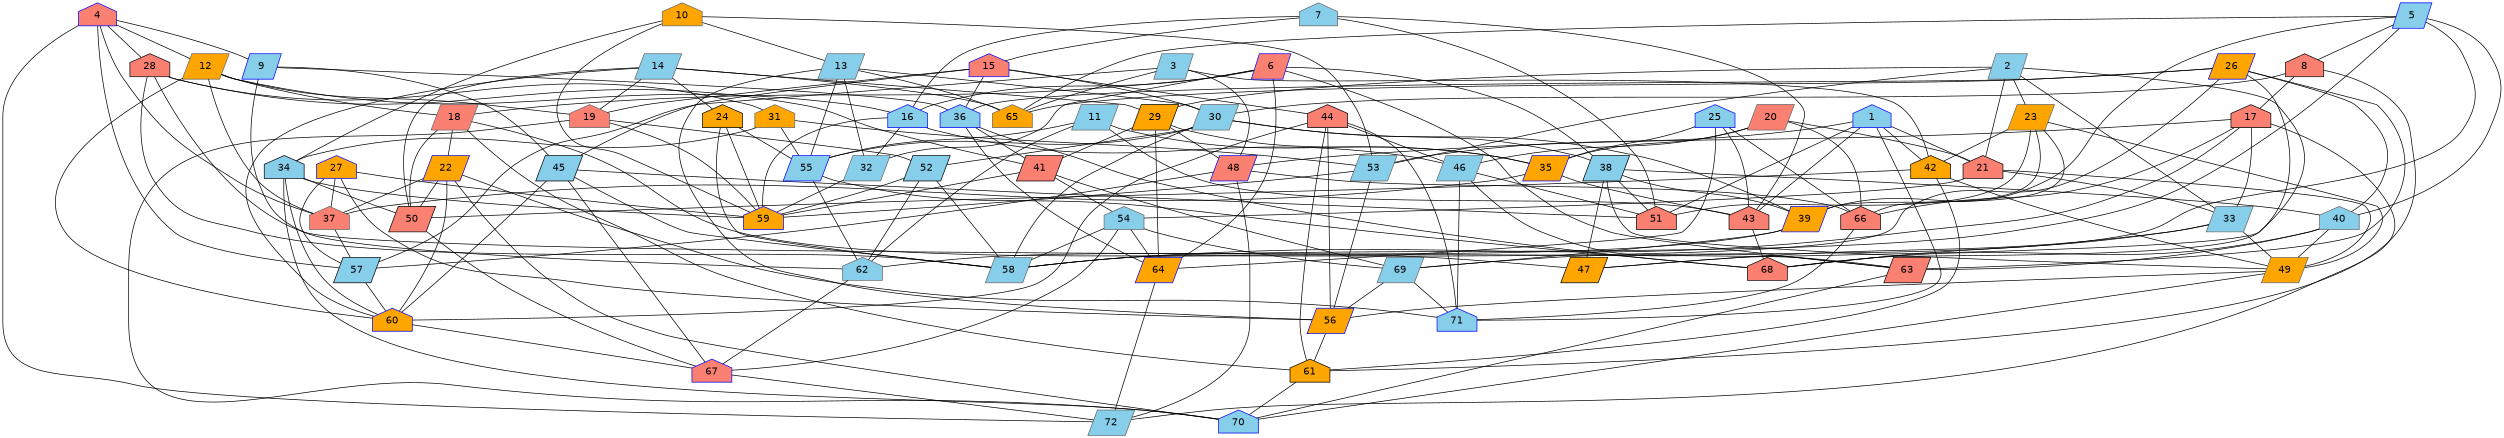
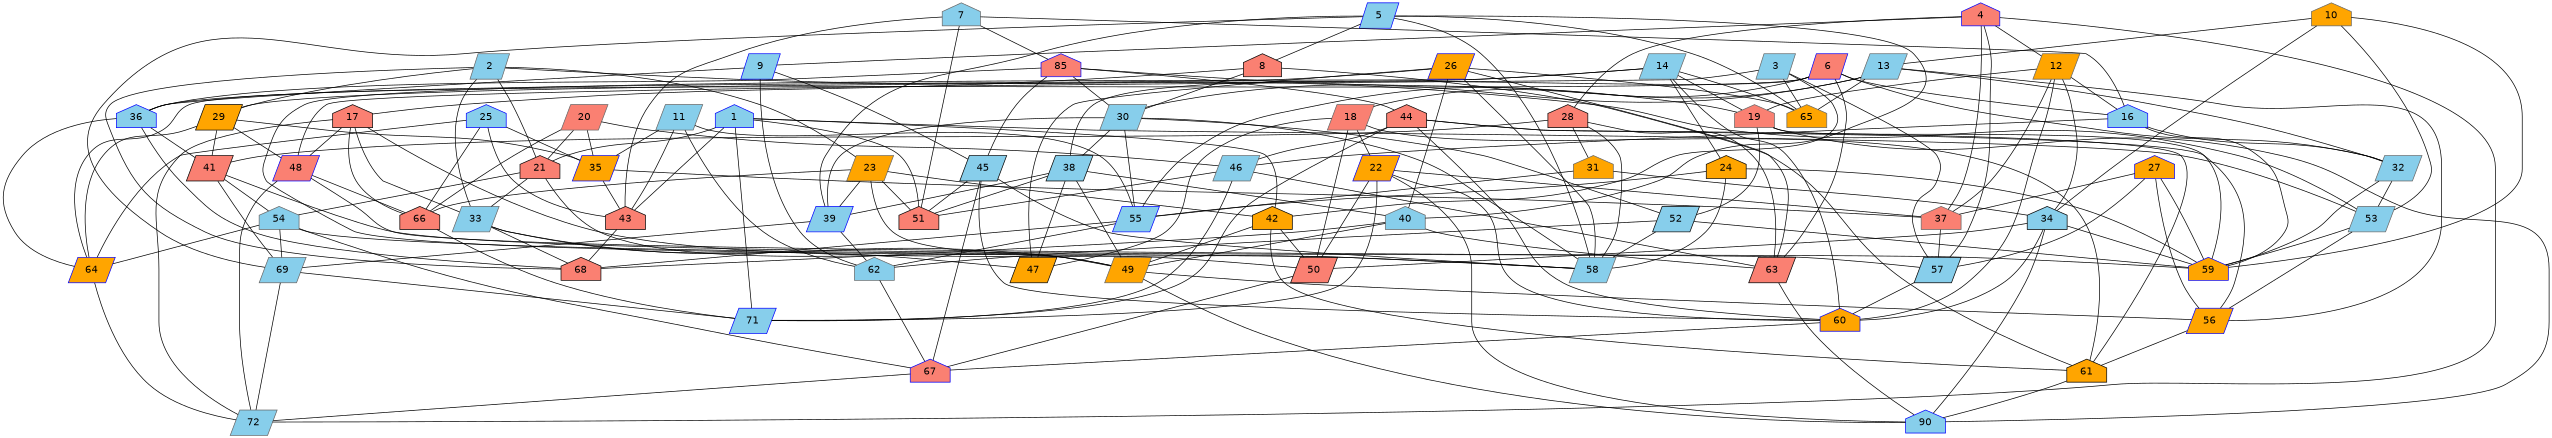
node "15": label "15" -> "85"
edge "12" -- "18": now "12" -- "34"
edge "31" -- "53": now "32" -- "53"
node "39": fillcolor orange -> skyblue
edge "69" -- "56": now "69" -- "72"
node "71": shape house -> parallelogram
node "70": label "70" -> "90"
